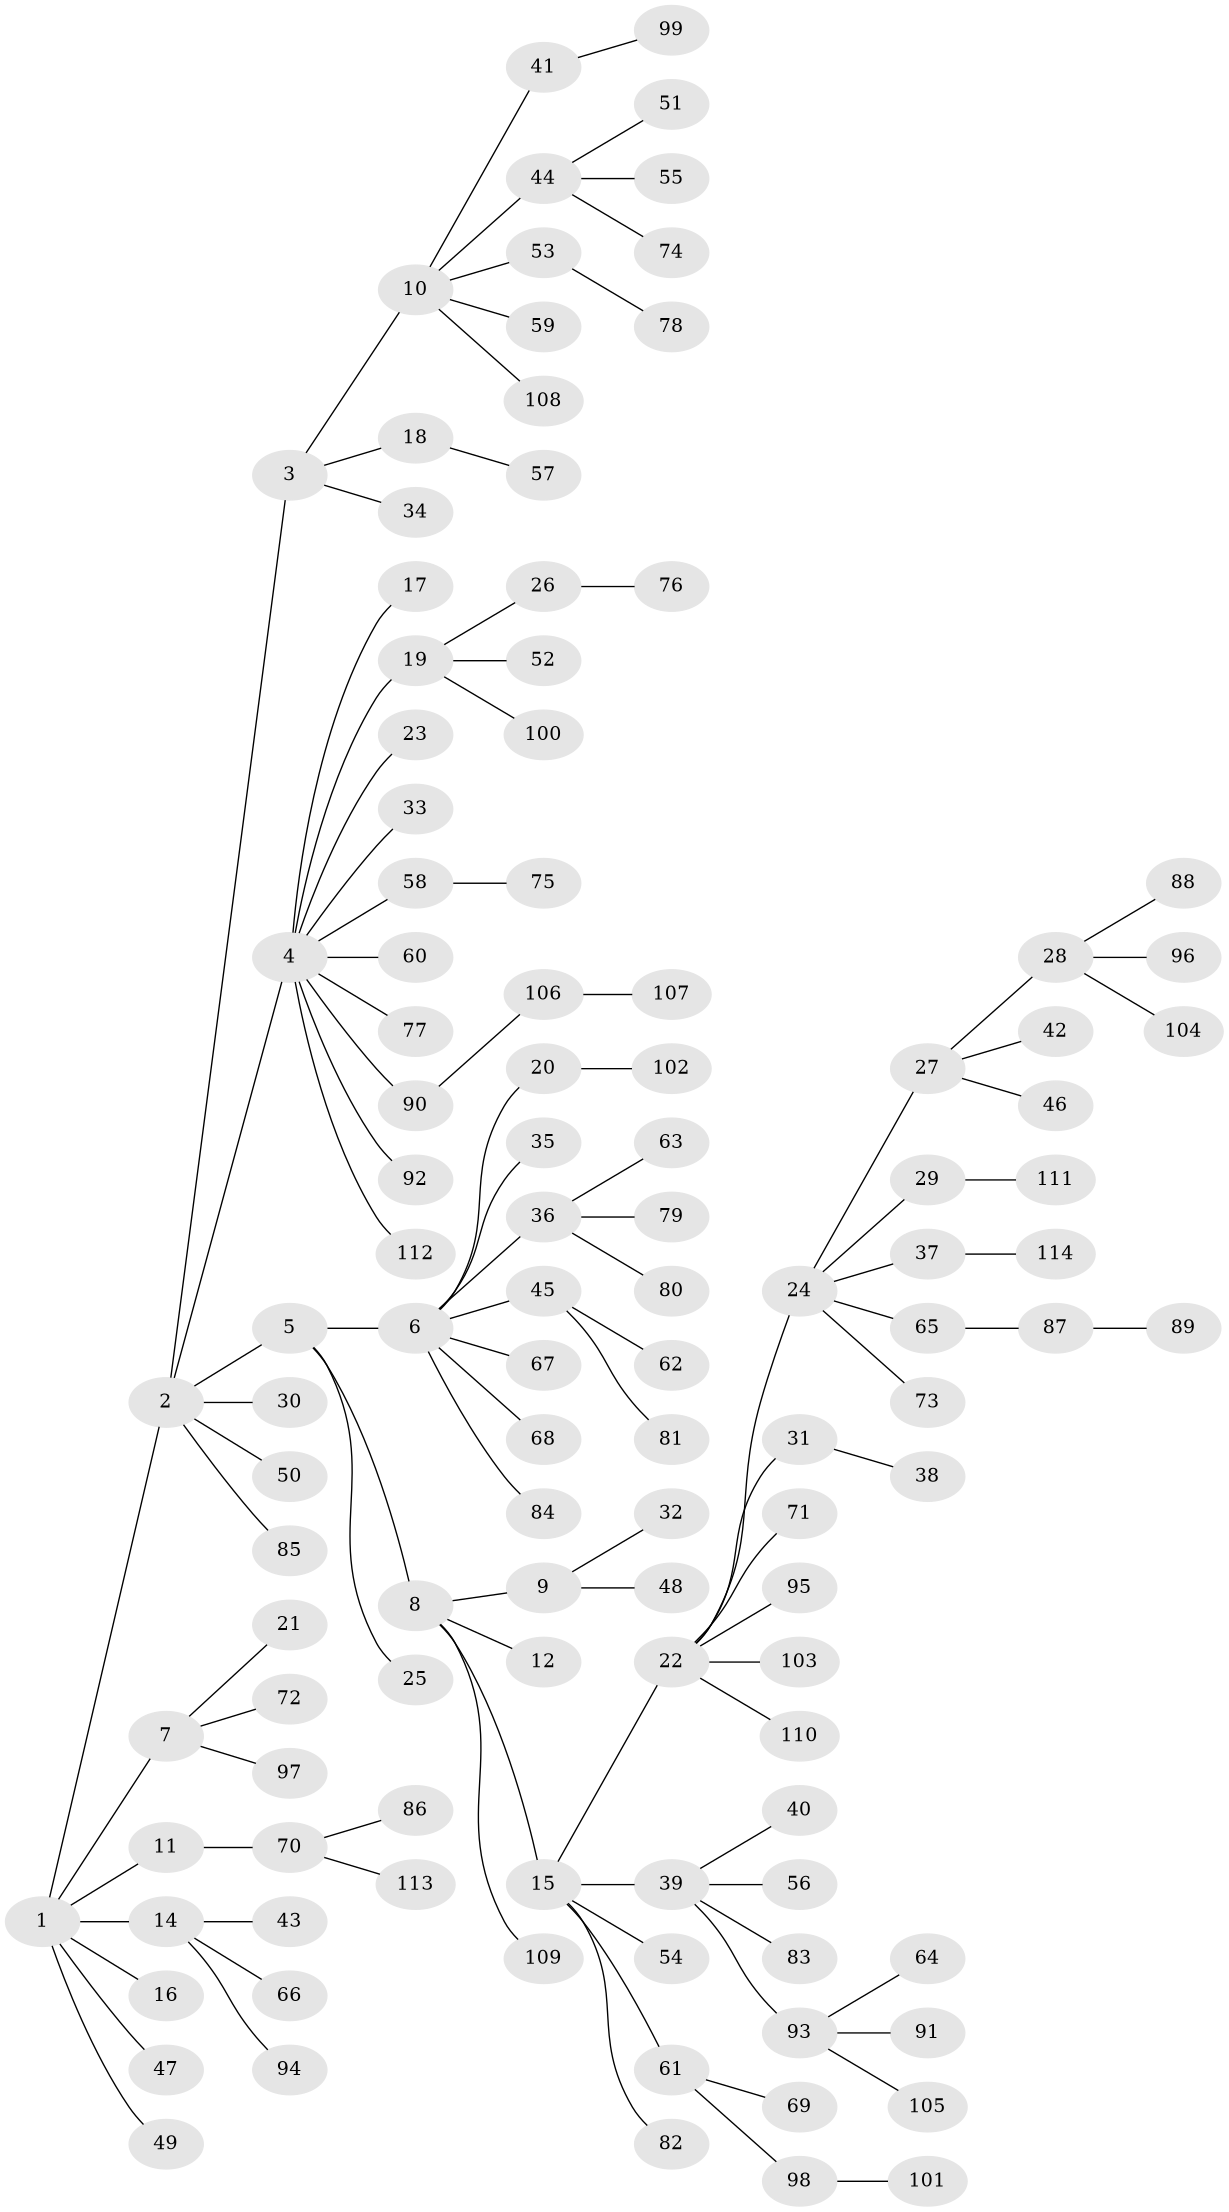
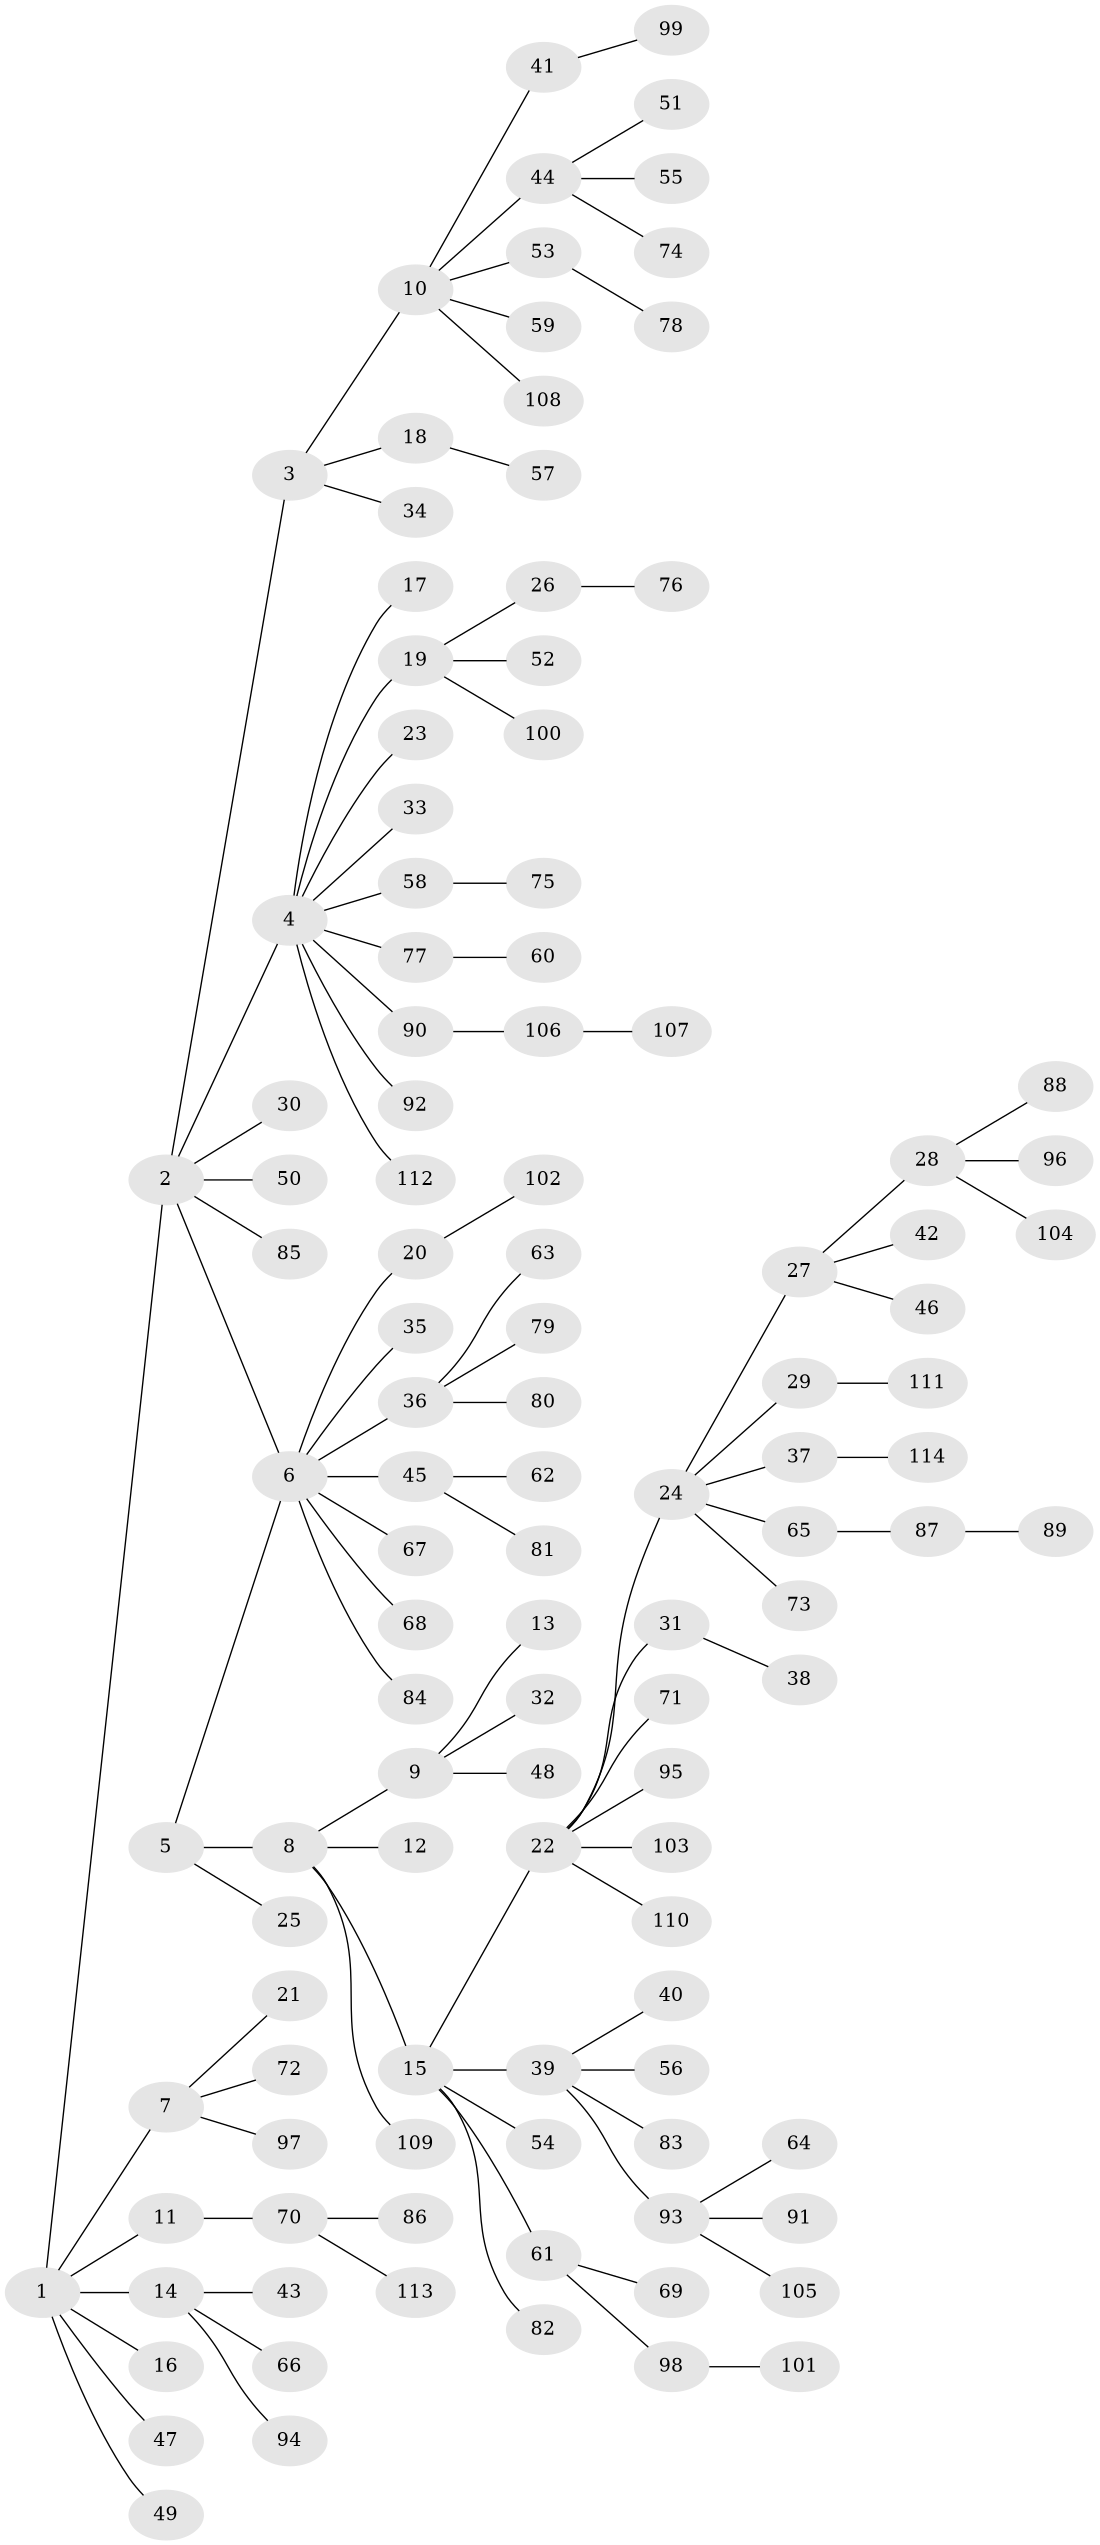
edge "4" -- "60": now "77" -- "60"
edge "5" -- "2": now "6" -- "2"
node "13": added
